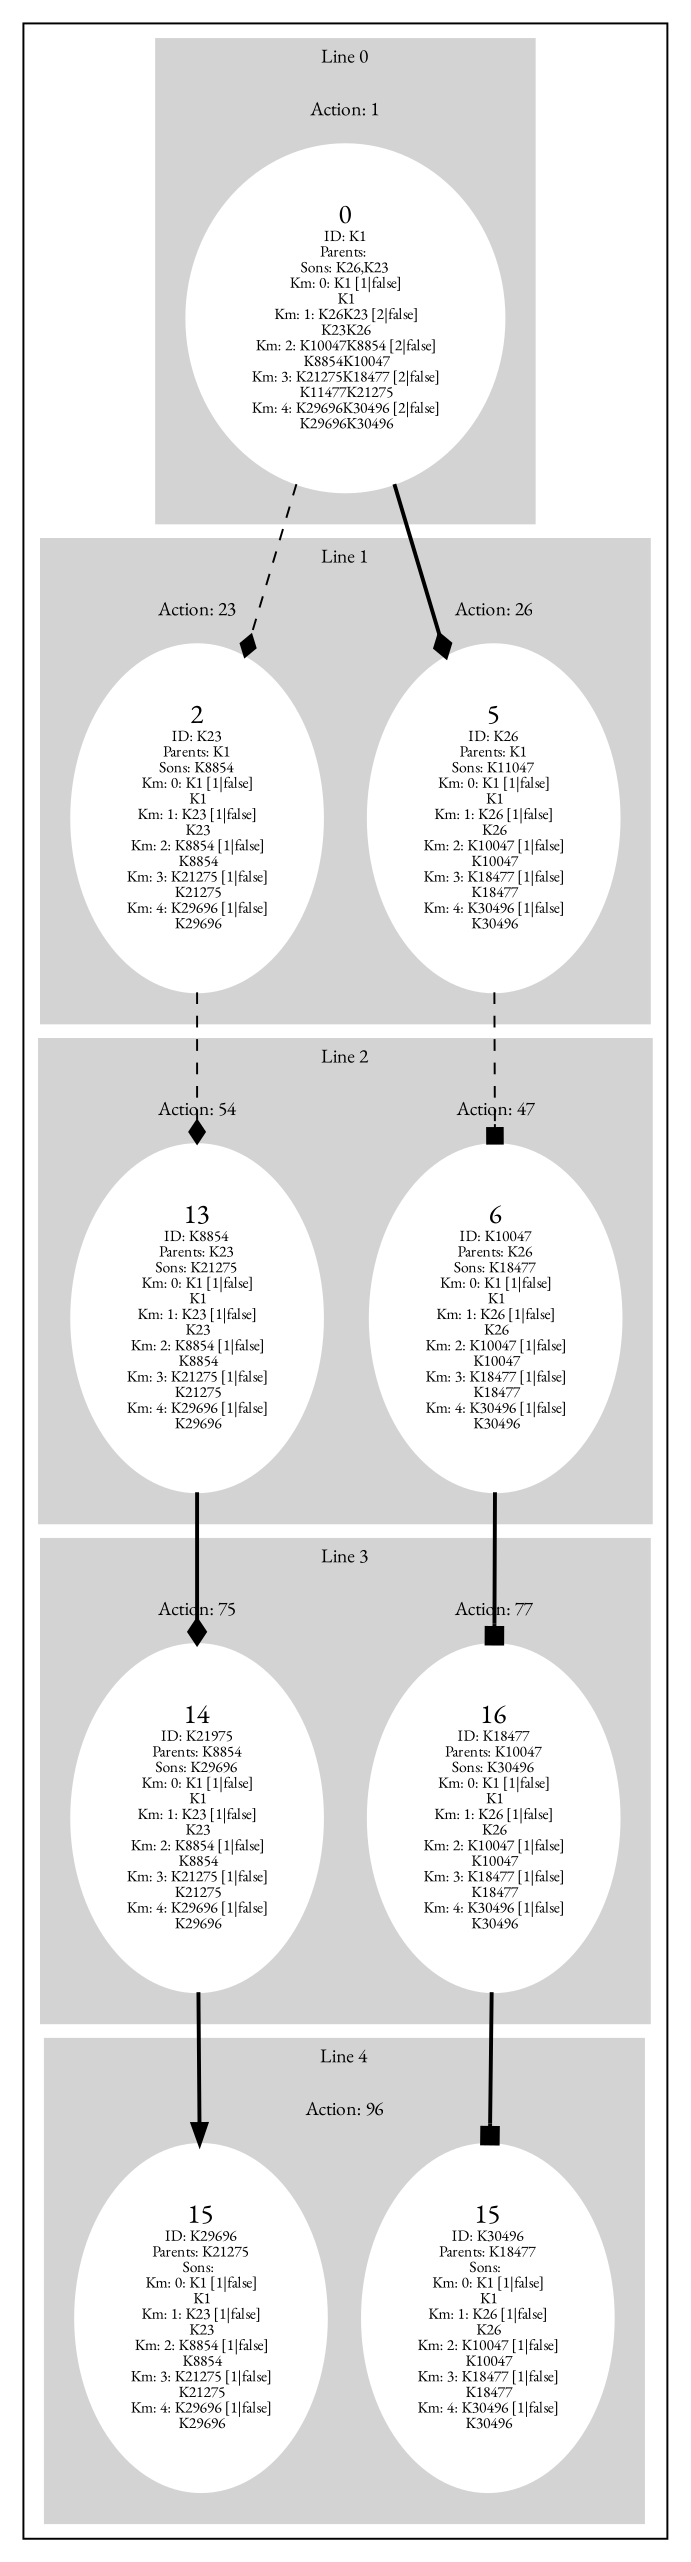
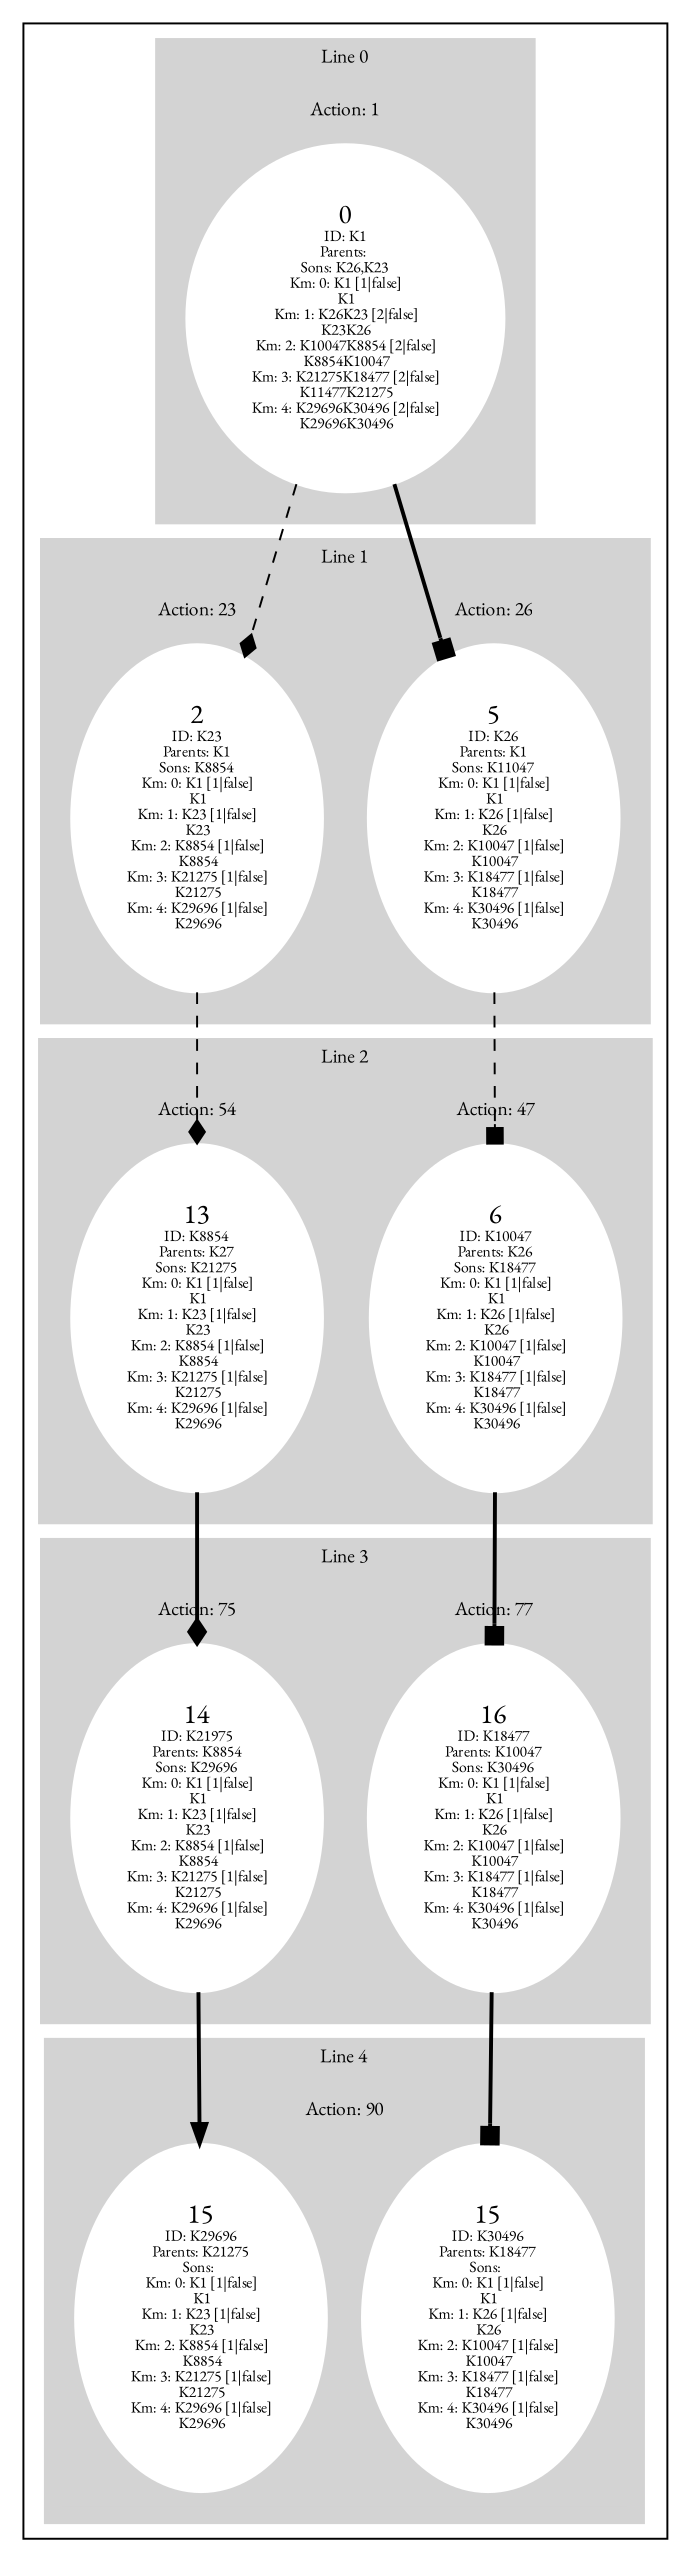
edge "0" -> "5": arrowhead diamond -> box
node "13": text "Parents: K23" -> "Parents: K27"
cluster "Action: 96": label "Action: 96" -> "Action: 90"
